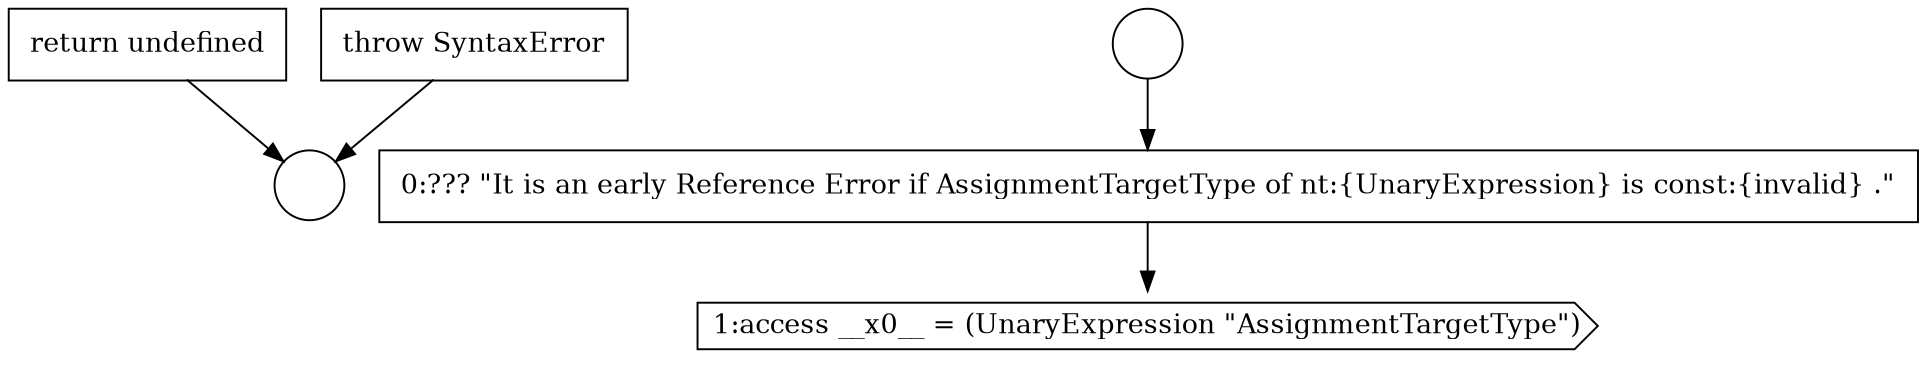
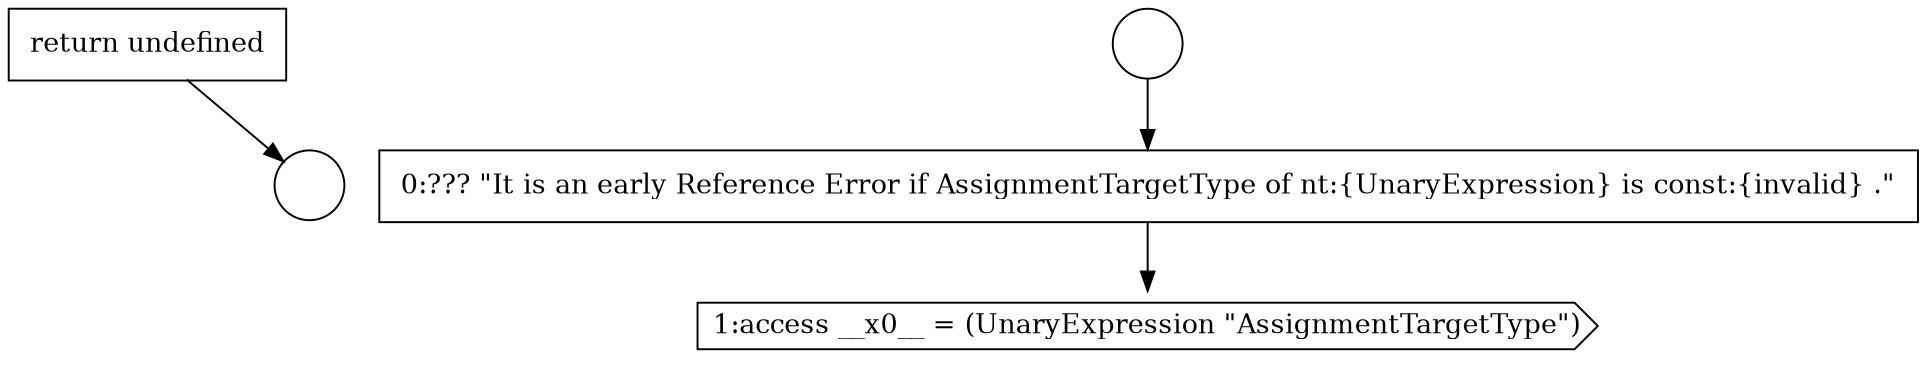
node "throw SyntaxError": removed
